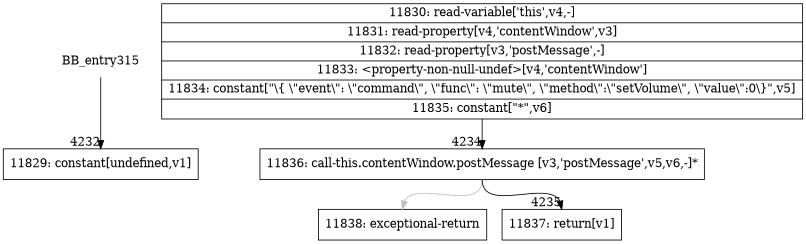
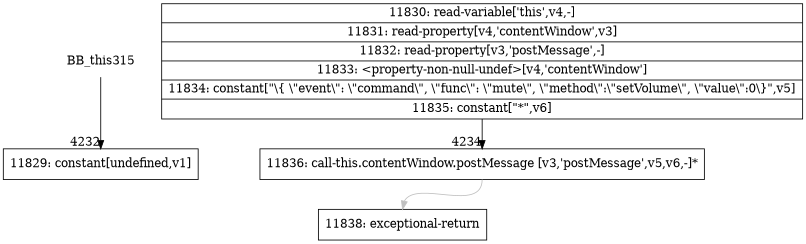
node "BB_entry315": label "BB_entry315" -> "BB_this315"
node "11837: return[v1]": removed
